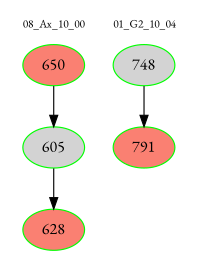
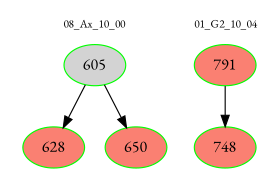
node "748": fillcolor lightgrey -> salmon
edge "650" -> "605": reversed
edge "748" -> "791": reversed
